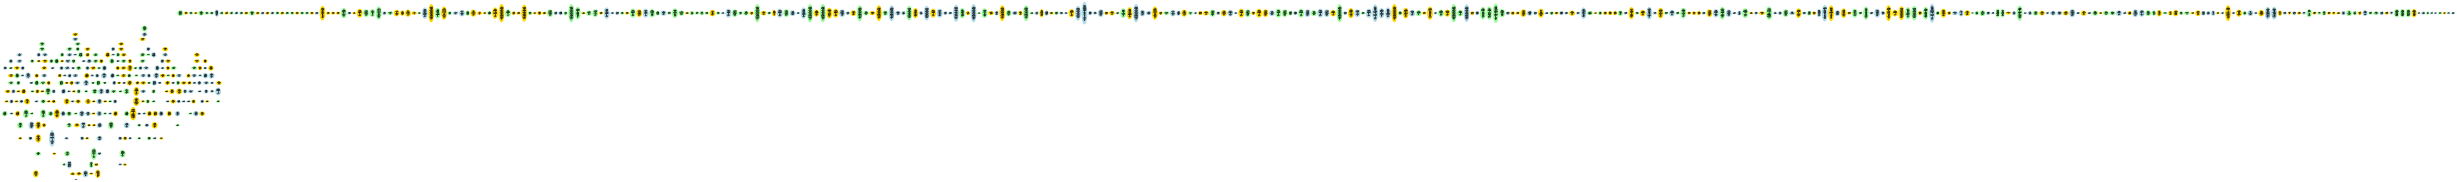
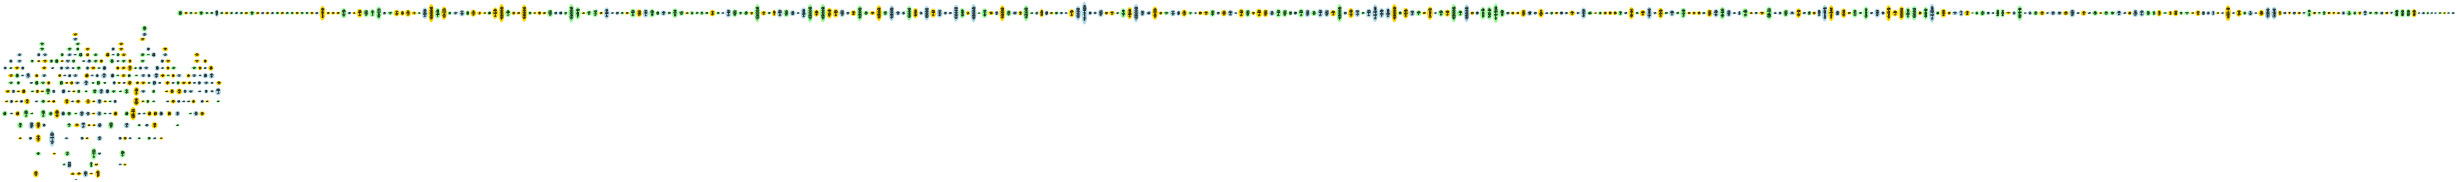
node "# 0x1062 JUMPDEST PUSHX Data PUSHX Data PUSHX Data JUMP": fillcolor gold -> lightblue
